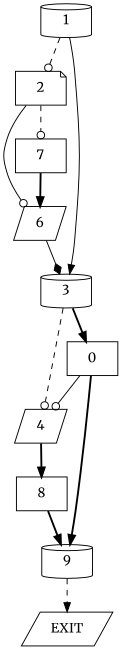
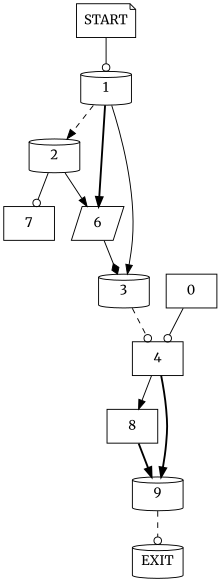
node "START": added
edge "1" -> "2": arrowhead odot -> normal
node "2": shape note -> cylinder
edge "2" -> "7": style dashed -> solid
edge "2" -> "6": arrowhead odot -> normal
edge "7" -> "6": now "1" -> "6"
edge "3" -> "0": removed
node "4": shape parallelogram -> box
edge "4" -> "8": style bold -> solid
edge "0" -> "9": now "4" -> "9"
edge "9" -> "EXIT": arrowhead normal -> odot
node "EXIT": shape parallelogram -> cylinder
